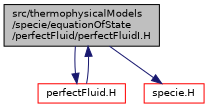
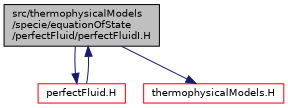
node "specie.H": label "specie.H" -> "thermophysicalModels.H"
